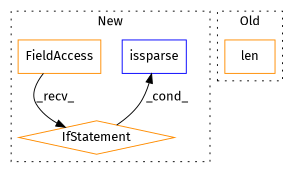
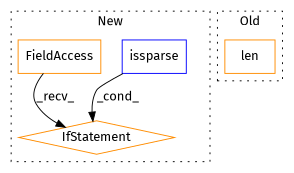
edge "IfStatement" -> "issparse": reversed
